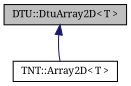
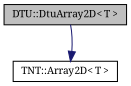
edge "TNT::Array2D< T >" -> "DTU::DtuArray2D< T >": reversed
